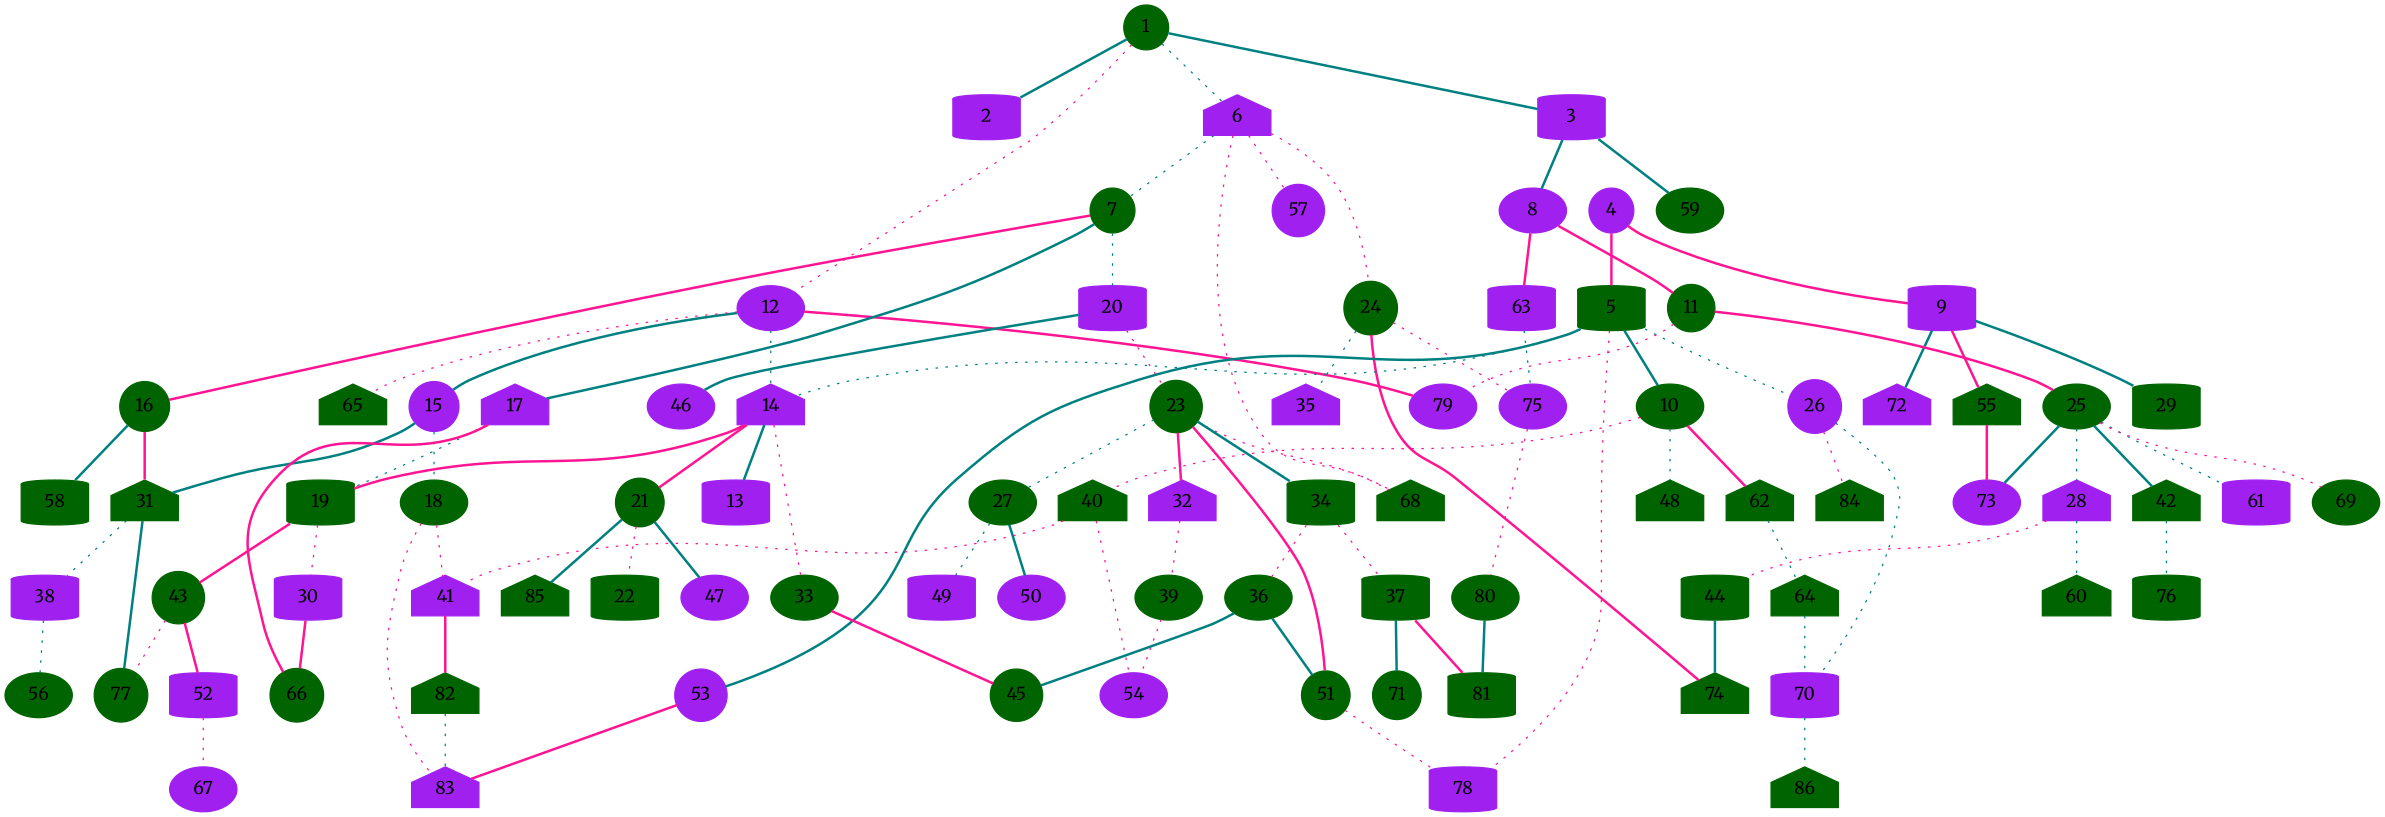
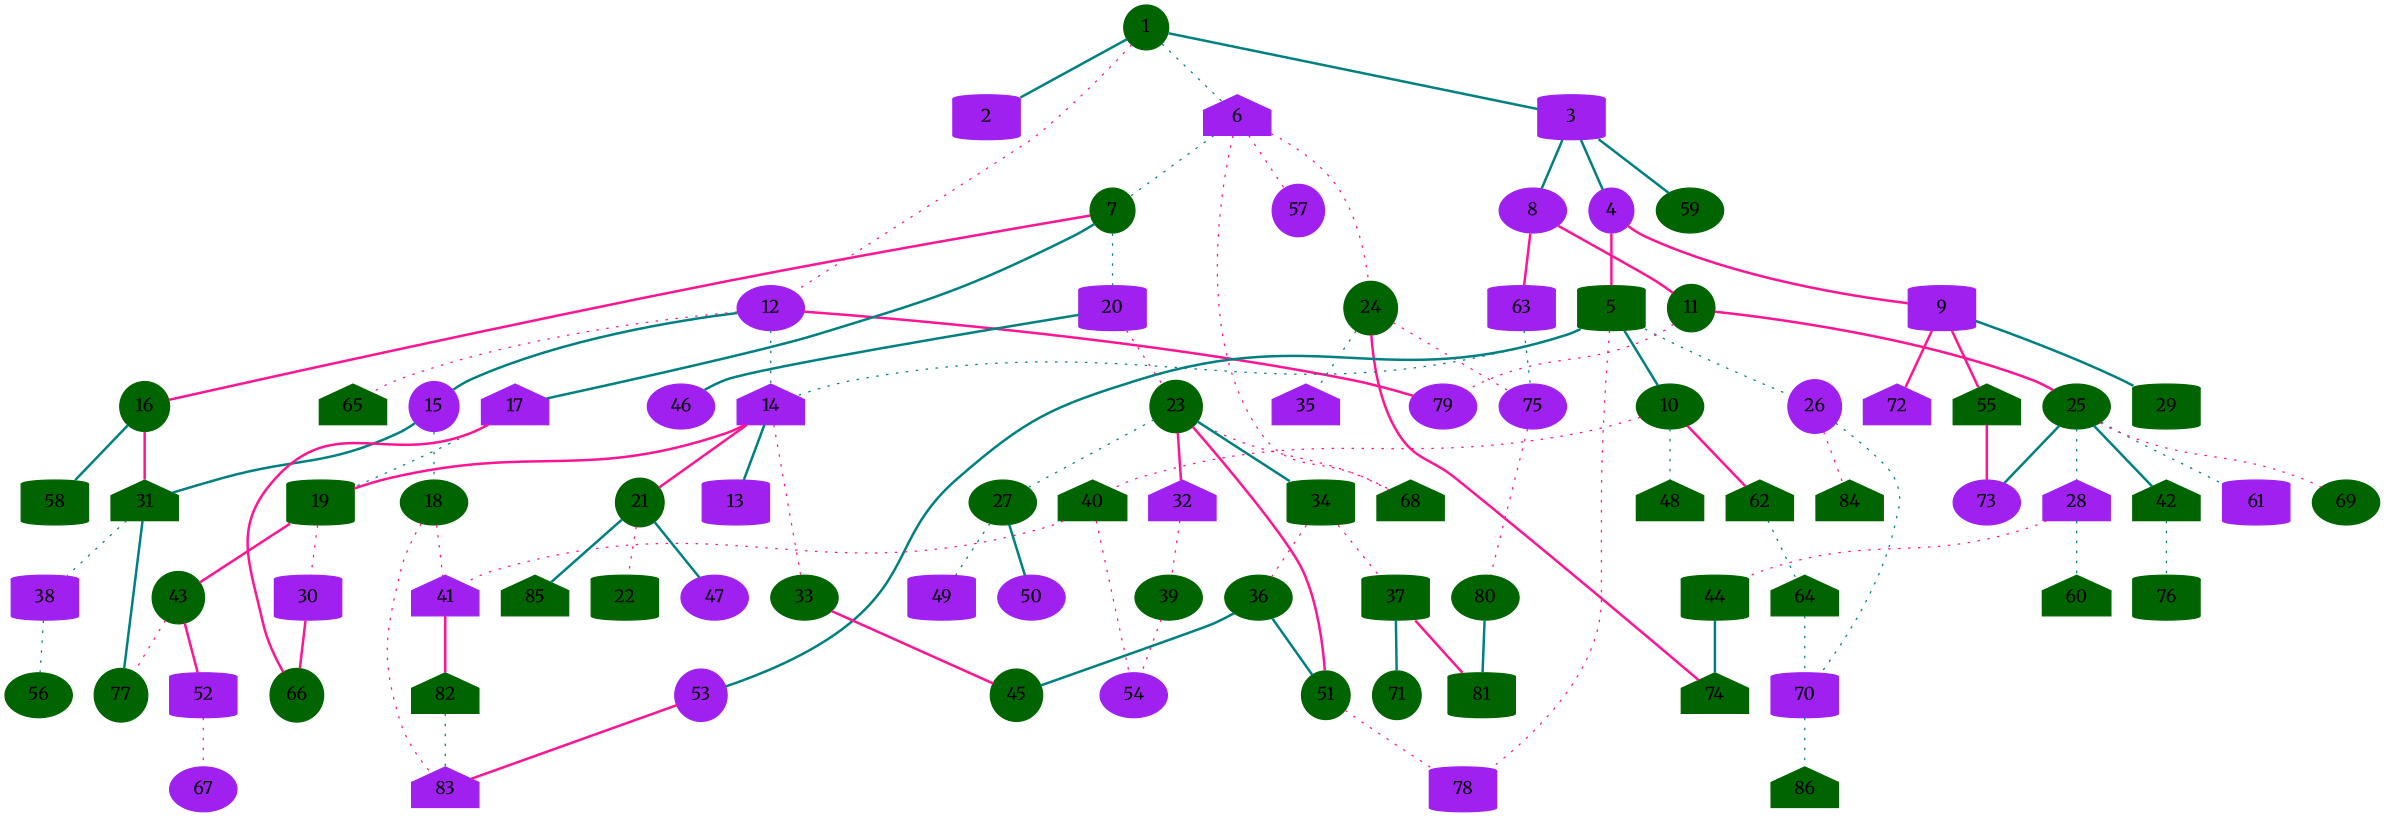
edge "3" -- "4": added
edge "9" -- "72": color teal -> deeppink
